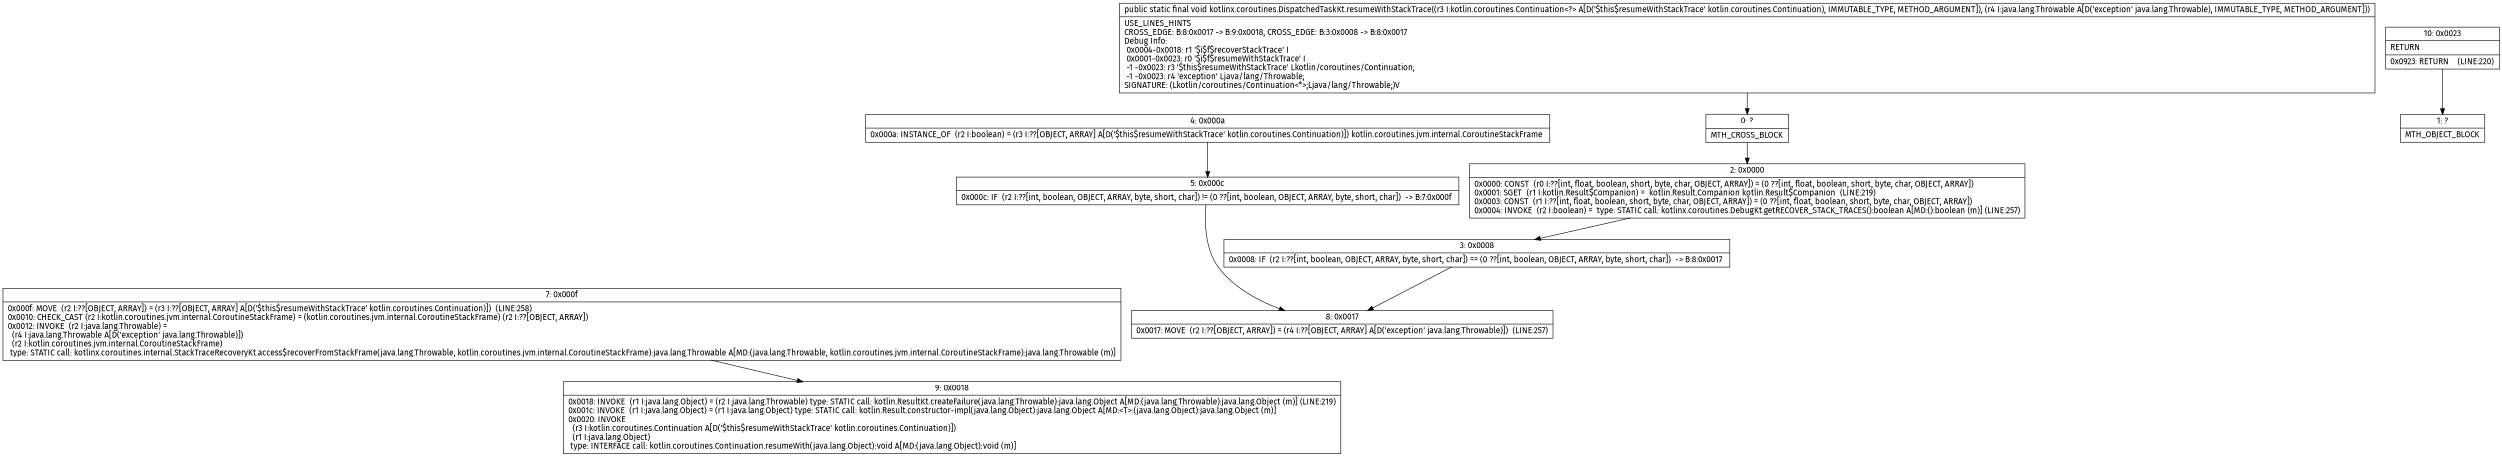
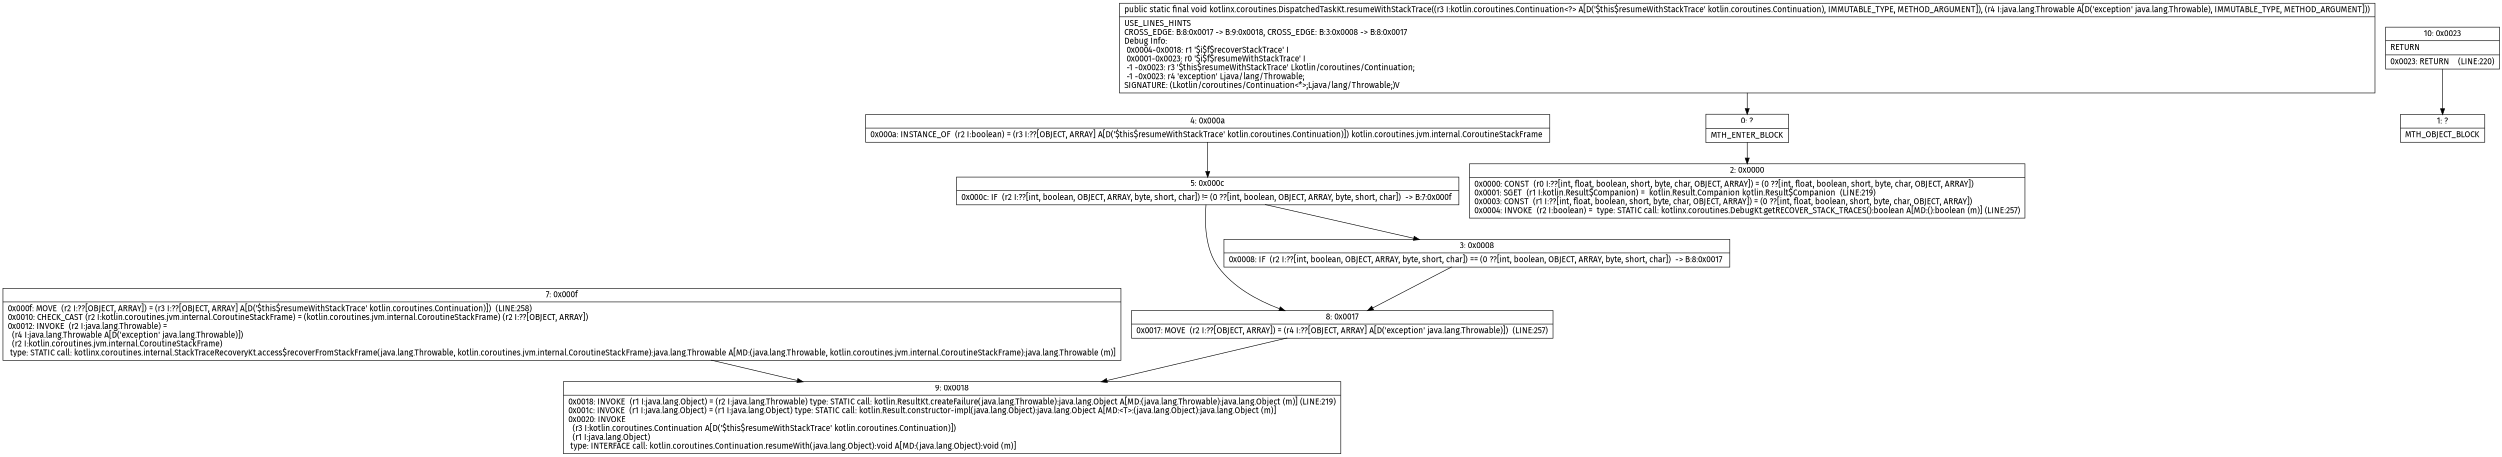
node "10: 0x0023": text "0x0923: RETURN    (LINE:220)" -> "0x0023: RETURN    (LINE:220)"
node "0: ?": text "MTH_CROSS_BLOCK" -> "MTH_ENTER_BLOCK"
edge "2: 0x0000" -> "3: 0x0008": now "5: 0x000c" -> "3: 0x0008"
edge "8: 0x0017" -> "9: 0x0018": added
